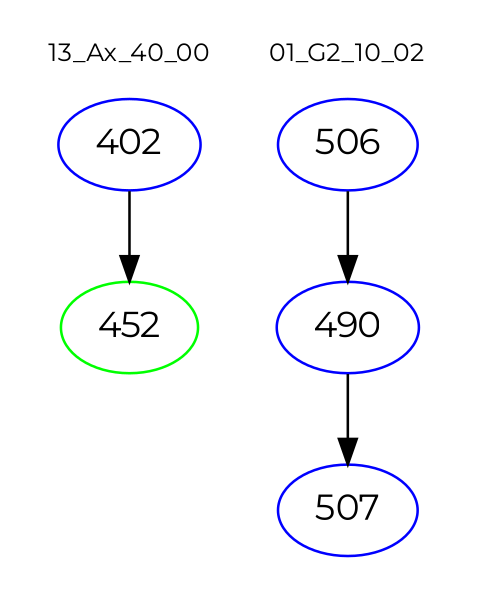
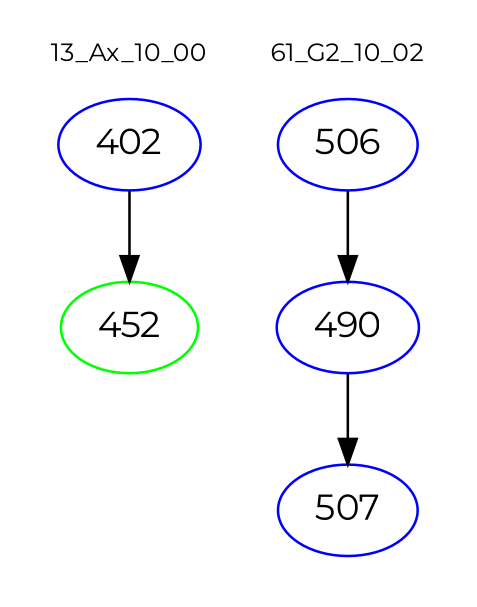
cluster "13_Ax_40_00": label "13_Ax_40_00" -> "13_Ax_10_00"
cluster "01_G2_10_02": label "01_G2_10_02" -> "61_G2_10_02"
